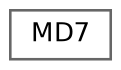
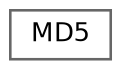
node "MD7": label "MD7" -> "MD5"
